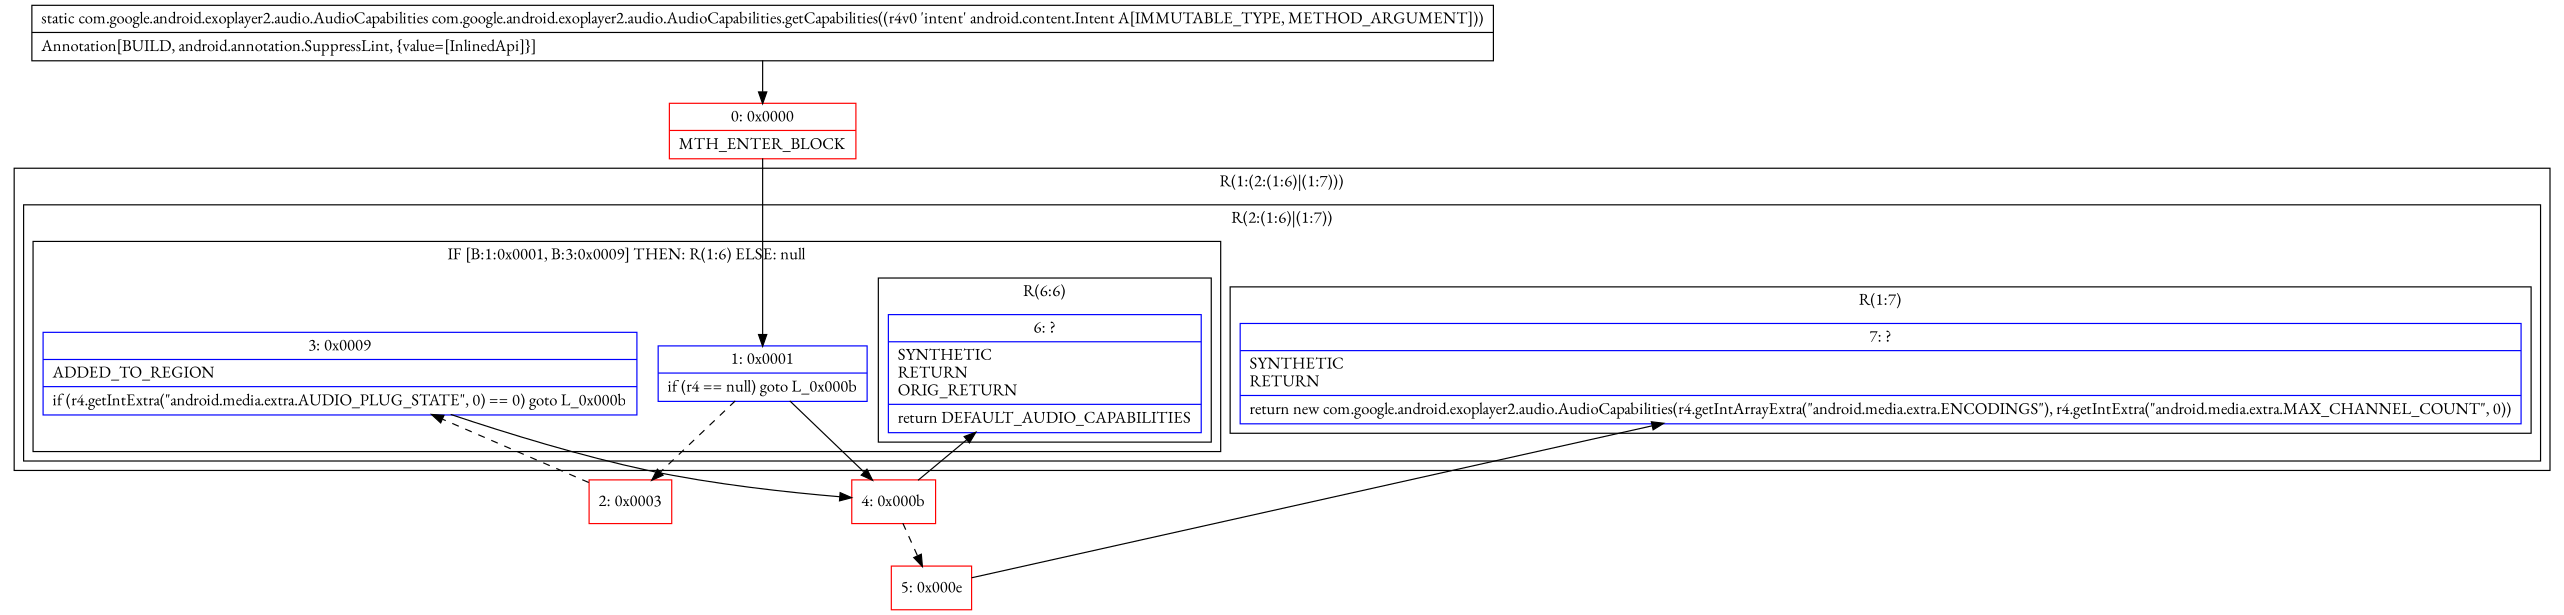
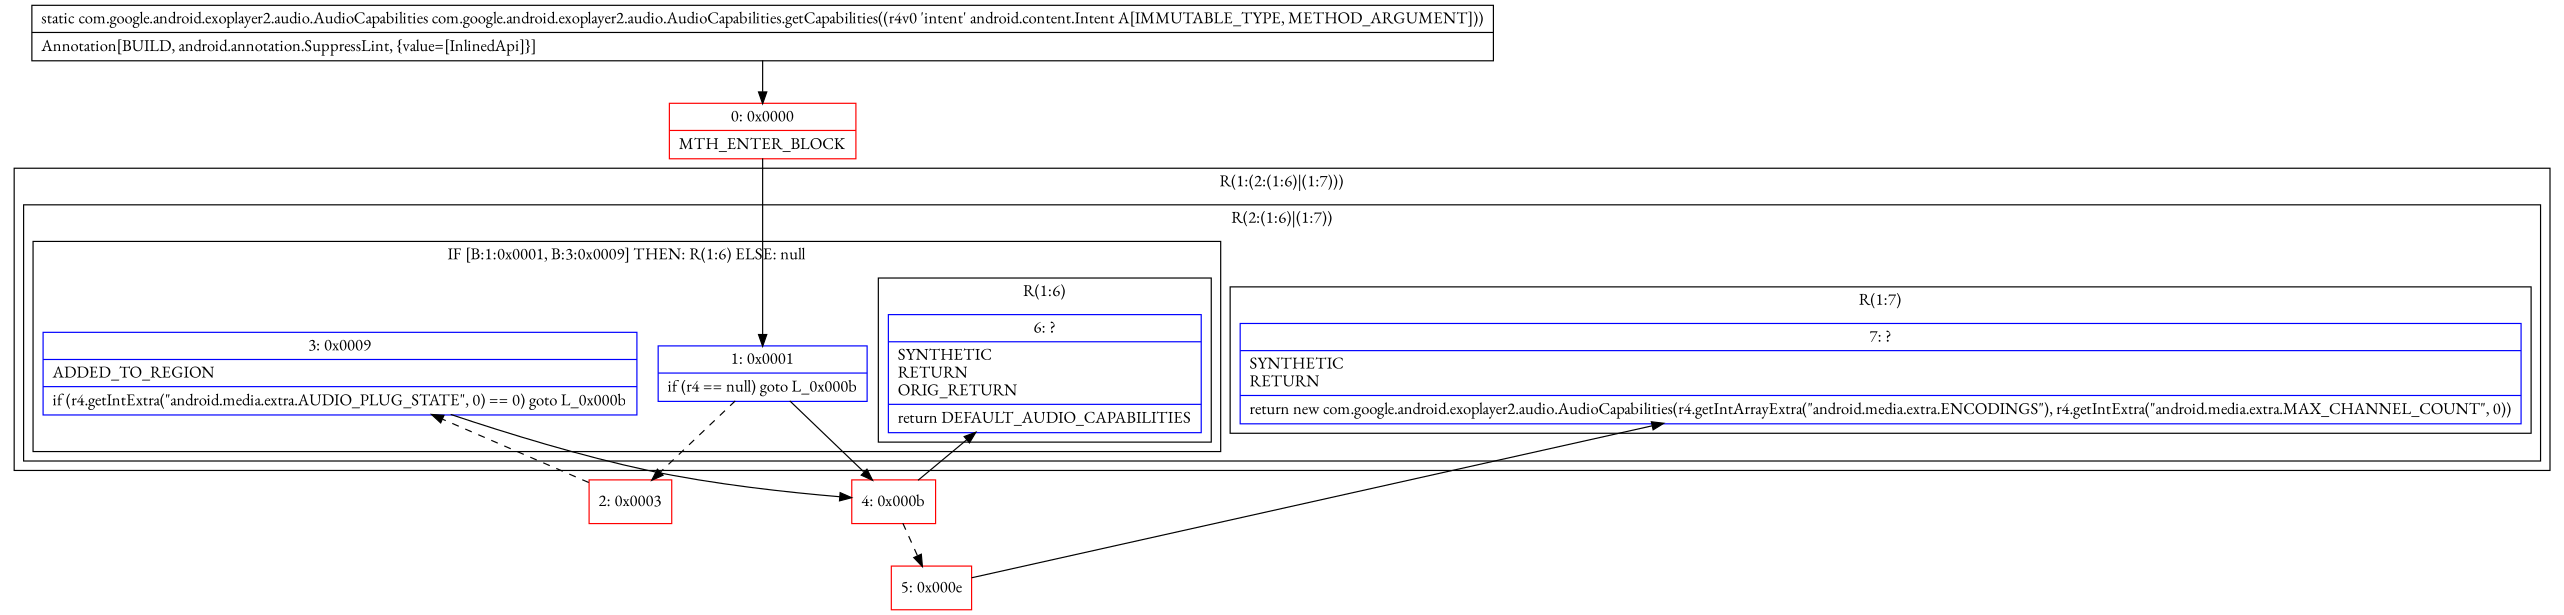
cluster "R(6:6)": label "R(6:6)" -> "R(1:6)"
